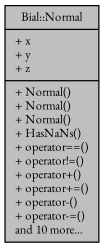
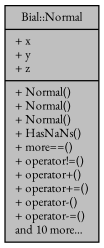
node "Bial::Normal": text "+ operator==()" -> "+ more==()"
